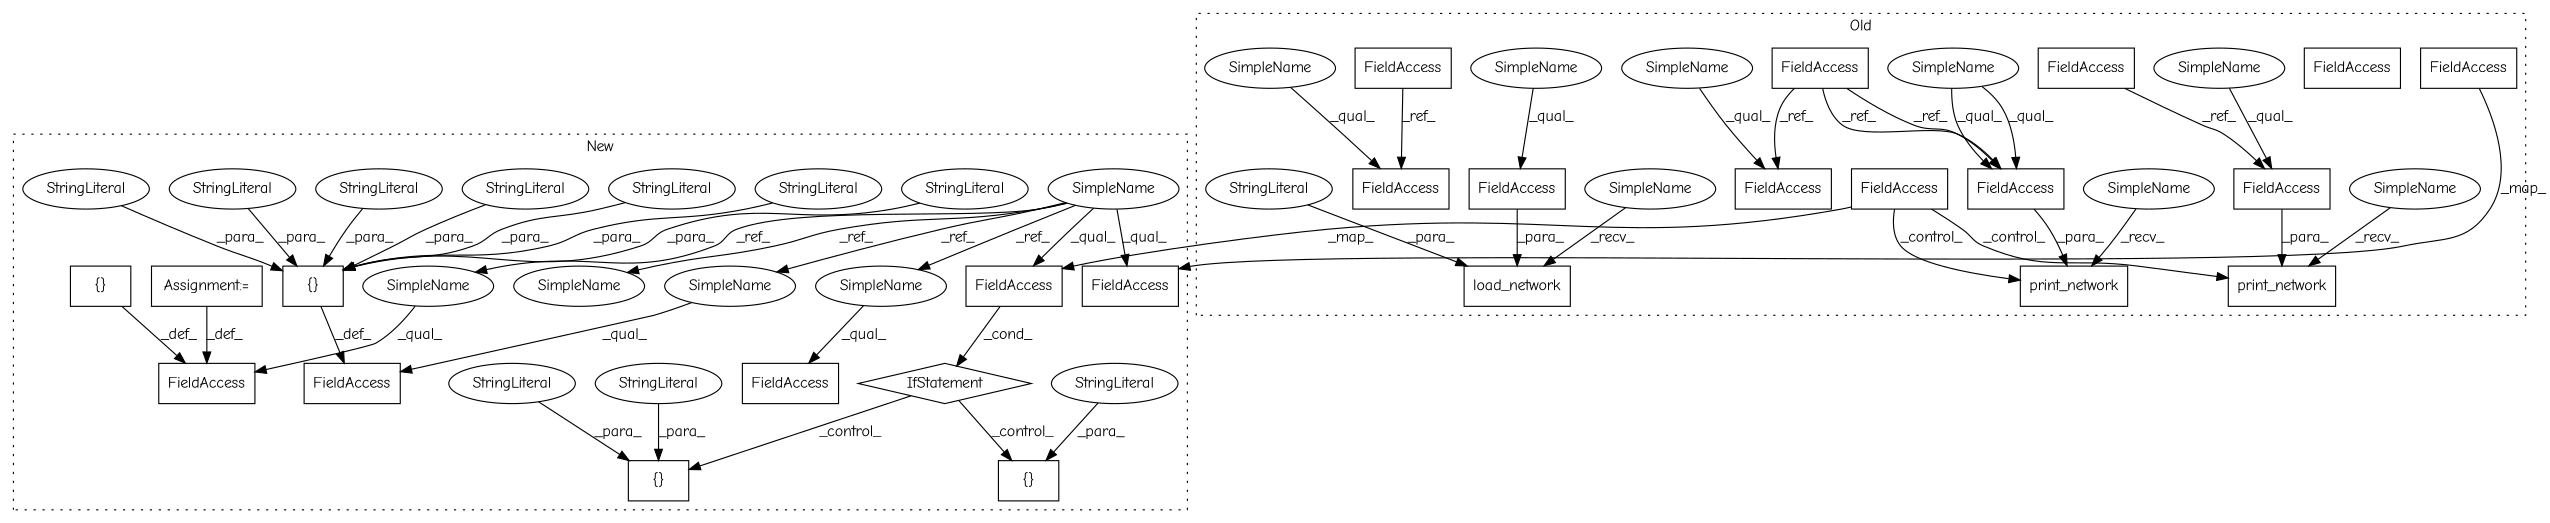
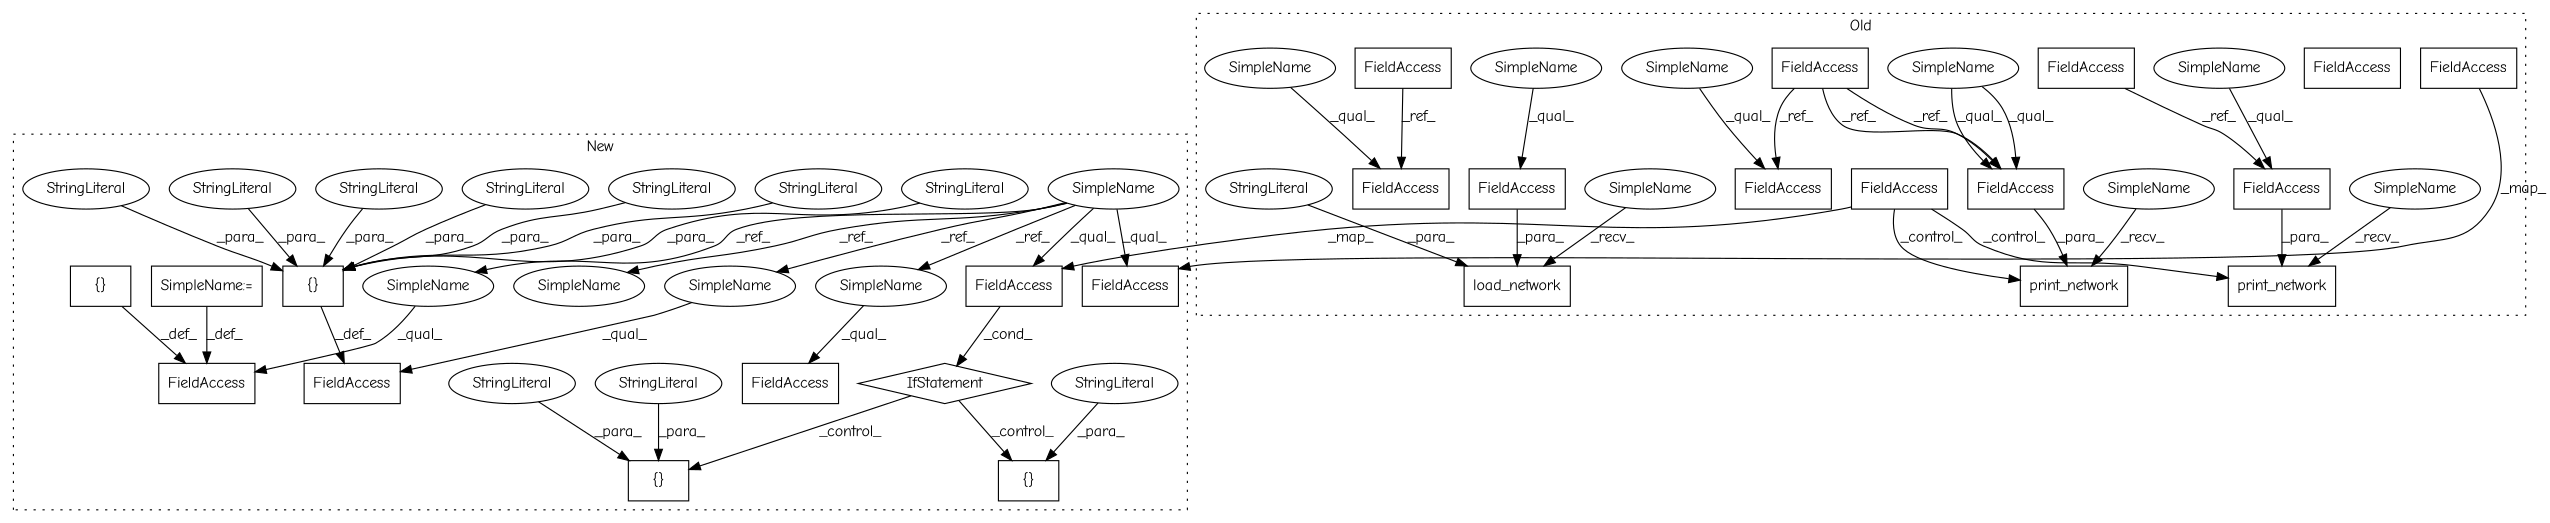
node "Assignment:=": label "Assignment:=" -> "SimpleName:="
